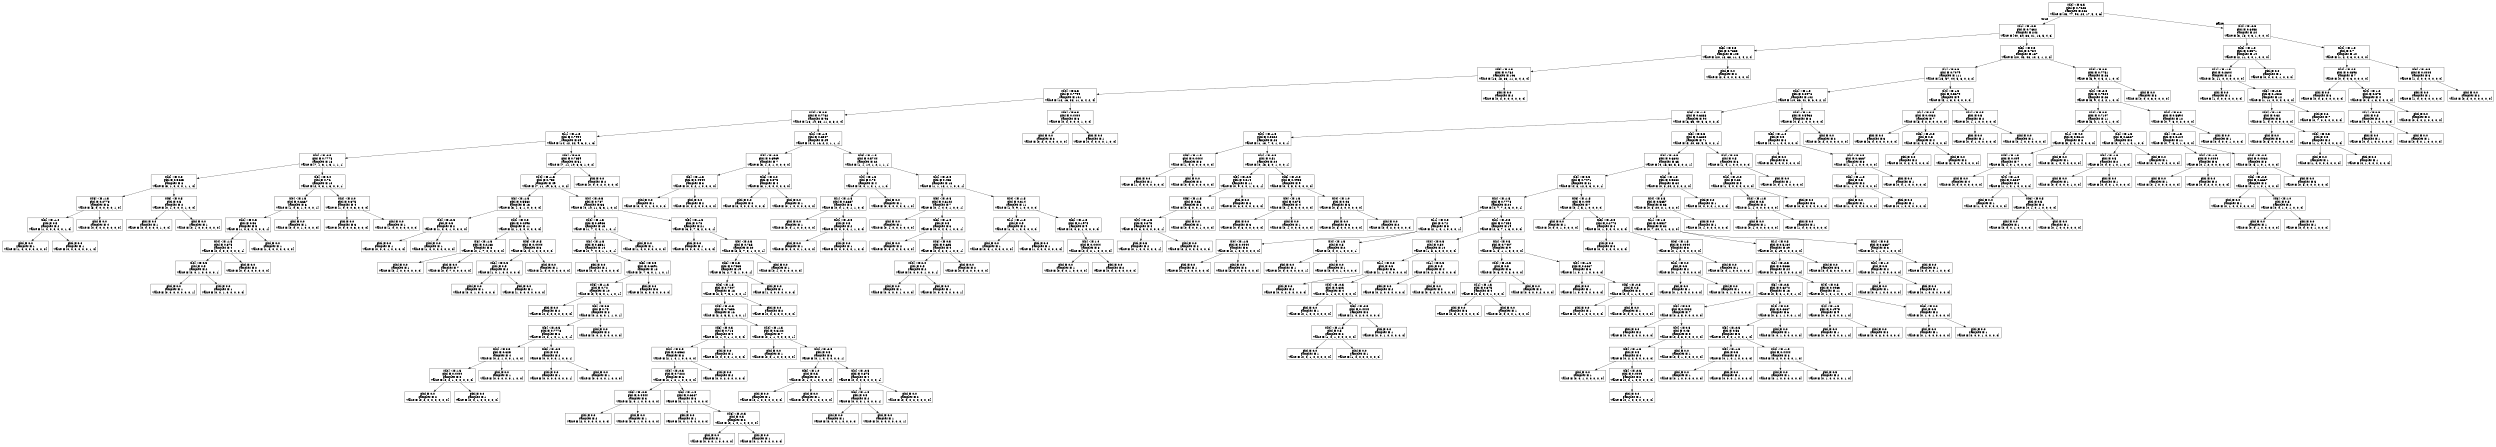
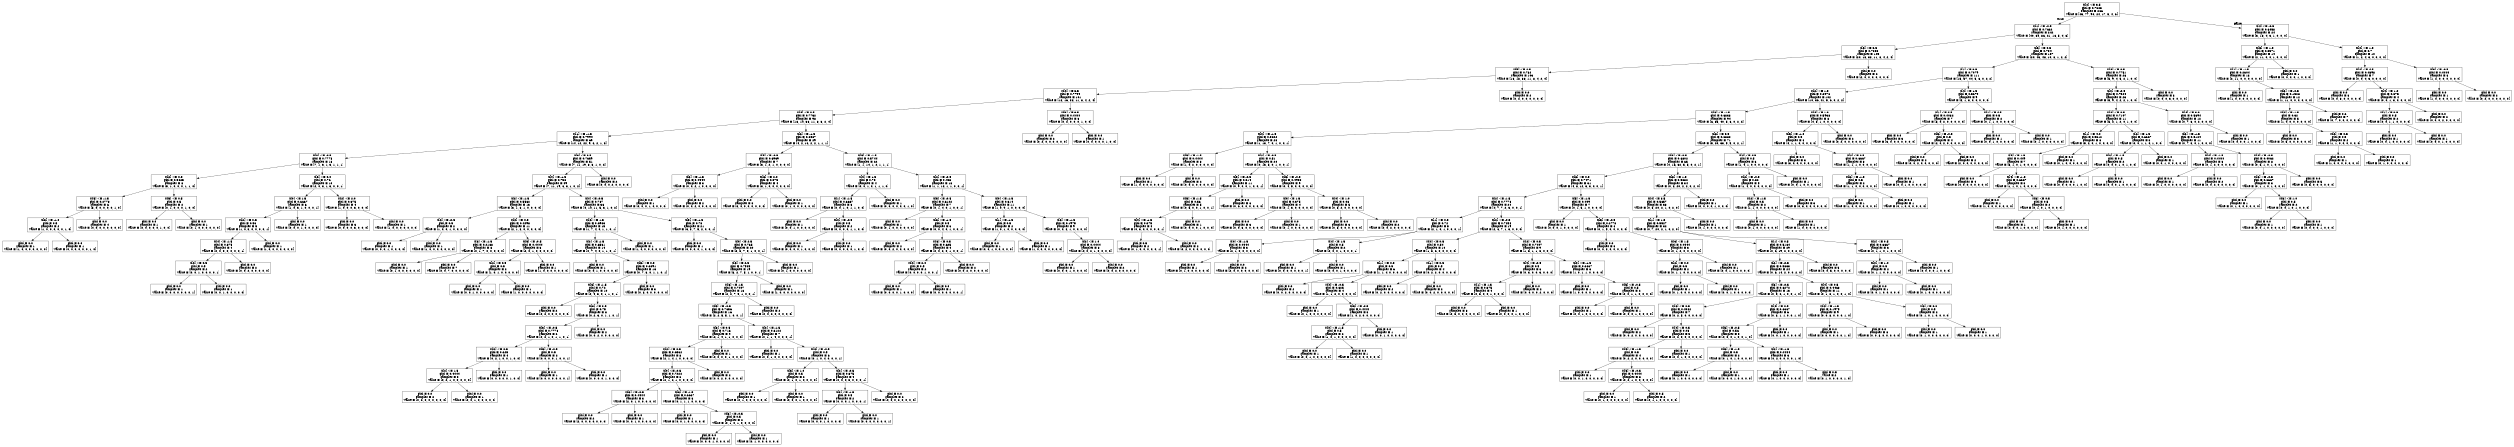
node "gini = 0.5 samples = 2 value = [0, 1, 0, 0, 0, 0, 1, 0]": label "gini = 0.5 samples = 2 value = [0, 1, 0, 0, 0, 0, 1, 0]" -> "gini = 0.5 value = 2 value = [0, 1, 0, 0, 0, 0, 1, 0]"
node "gini = 0.5 samples = 2 value = [0, 1, 1, 0, 0, 0, 0, 0]": added
